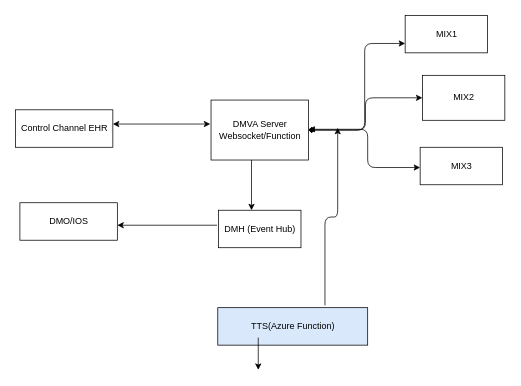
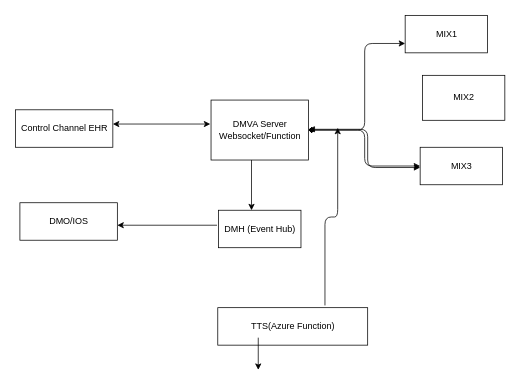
edge "MIX2" -- "DMVA Server Websocket/Function": now "MIX3" -- "DMVA Server Websocket/Function"
node "TTS(Azure Function)": fillcolor #dae8fc -> #ffffff
